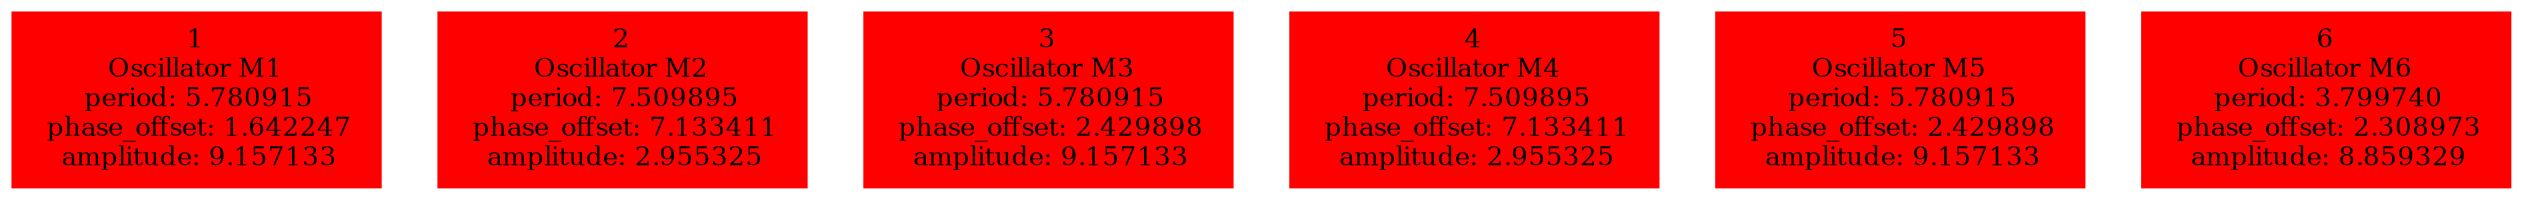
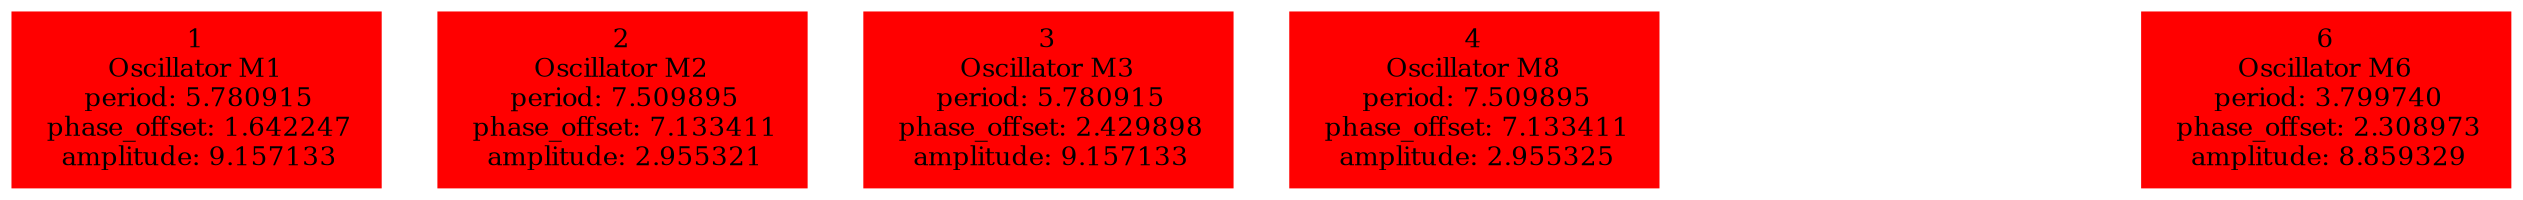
node "4": text "Oscillator M4" -> "Oscillator M8"
node "5": removed
node "2": text "amplitude: 2.955325" -> "amplitude: 2.955321"
